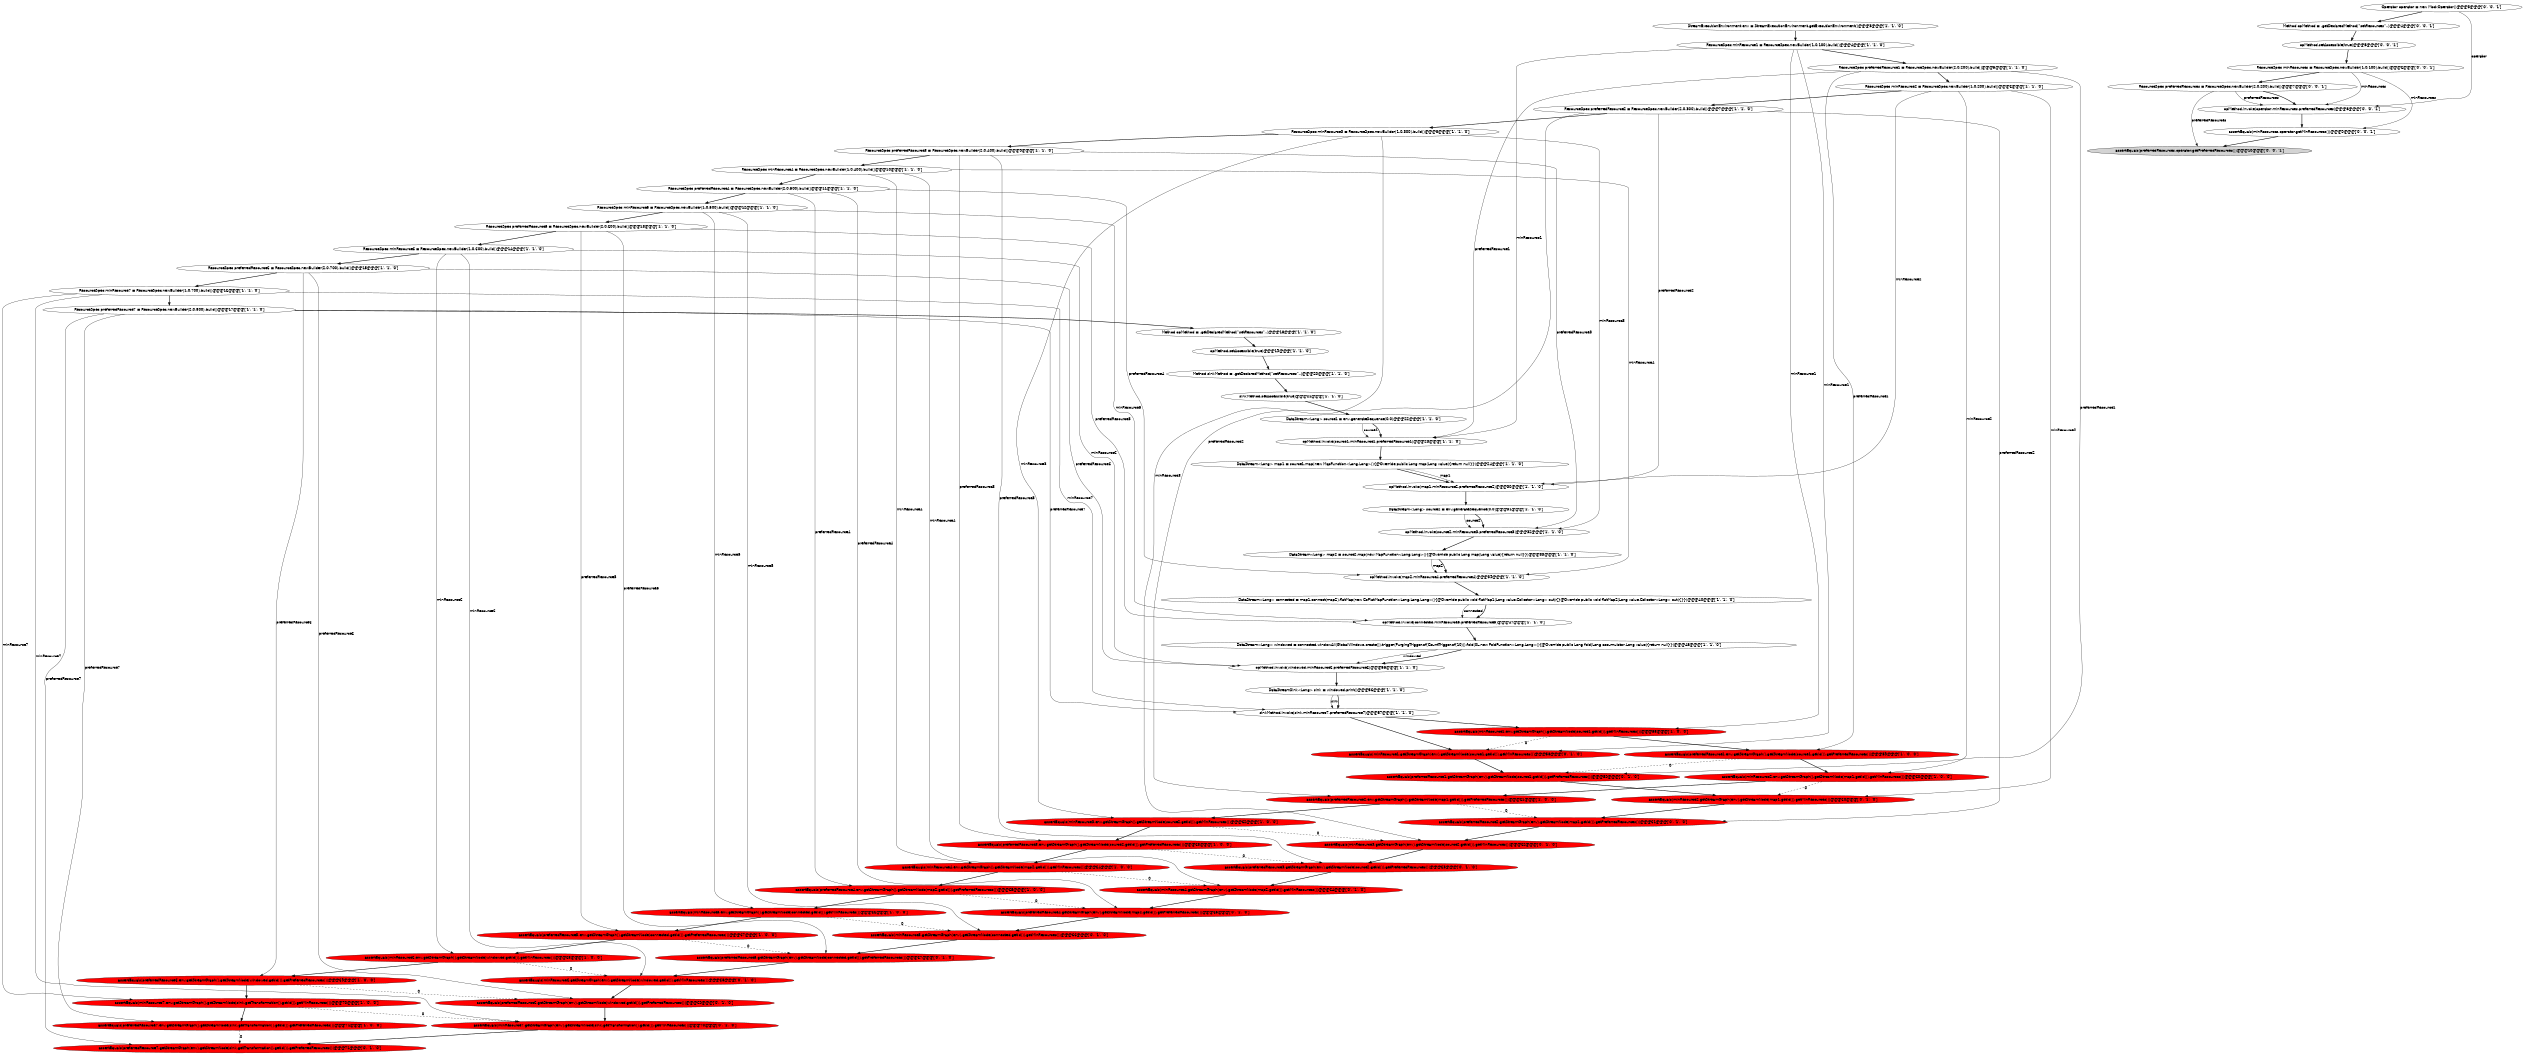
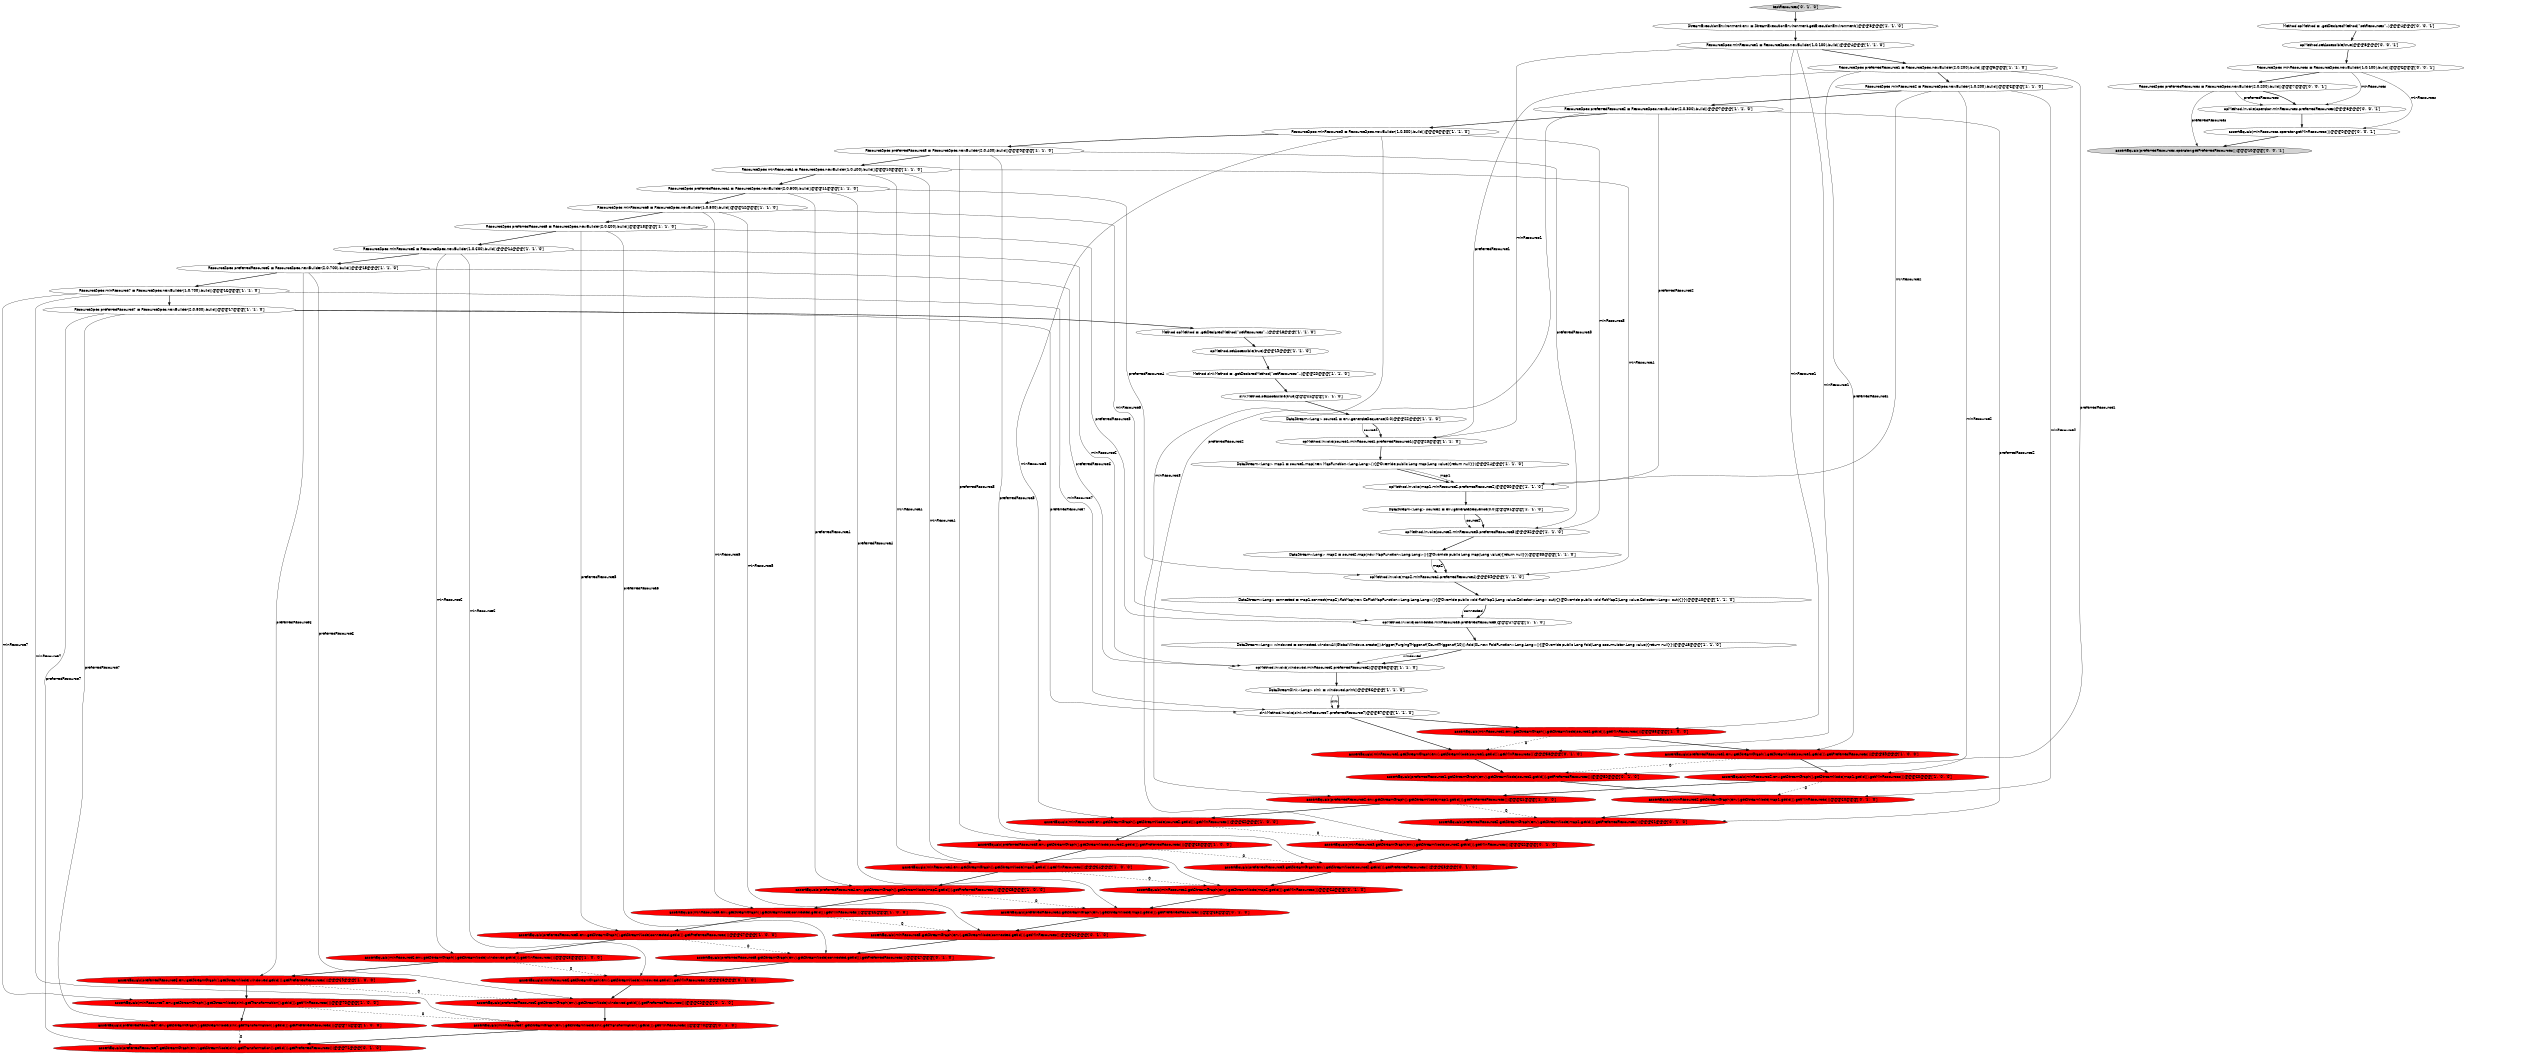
node "testResources['0', '1', '0']": added
node "Operator operator = new MockOperator()@@@3@@@['0', '0', '1']": removed
